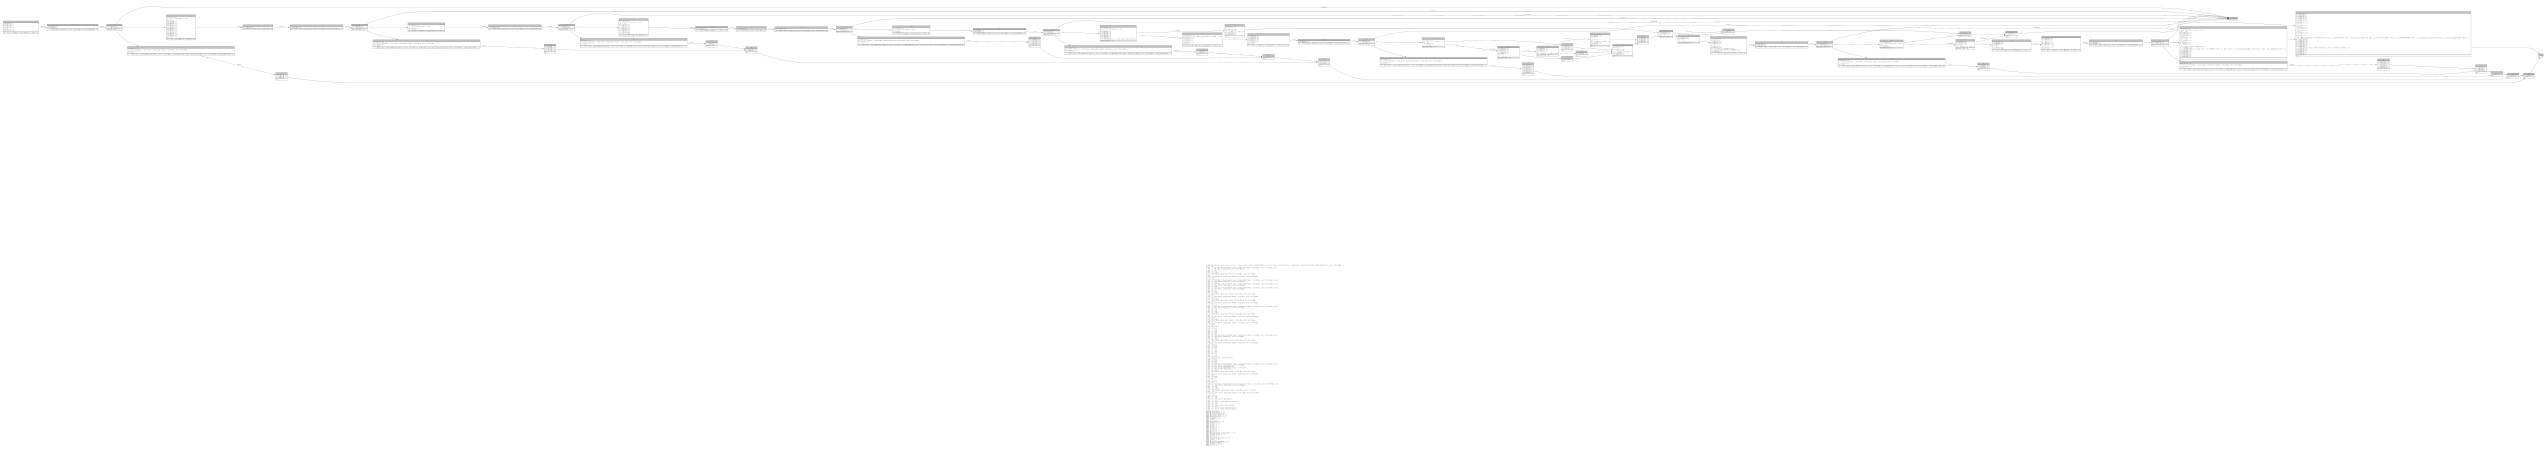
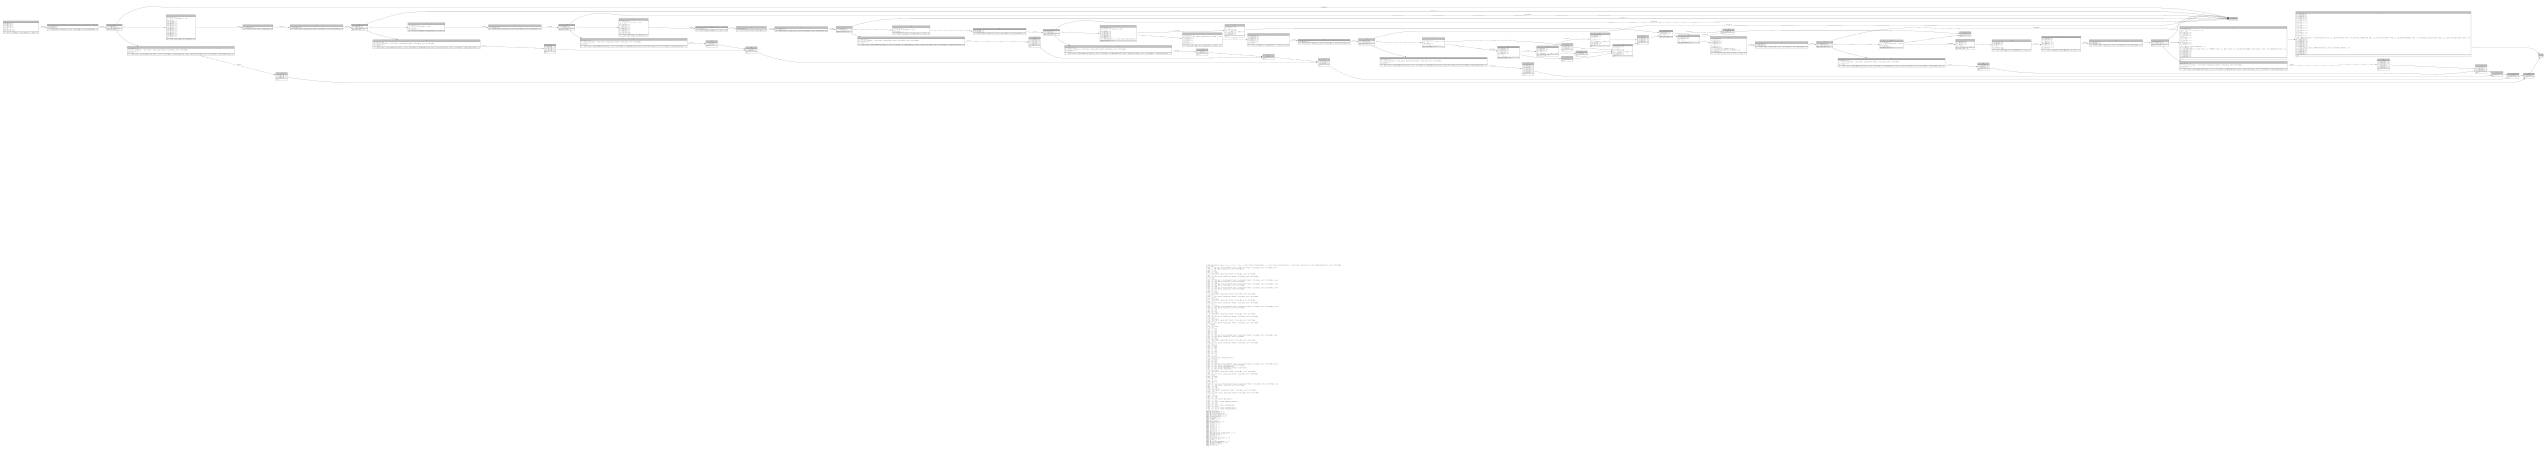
node "57": removed
